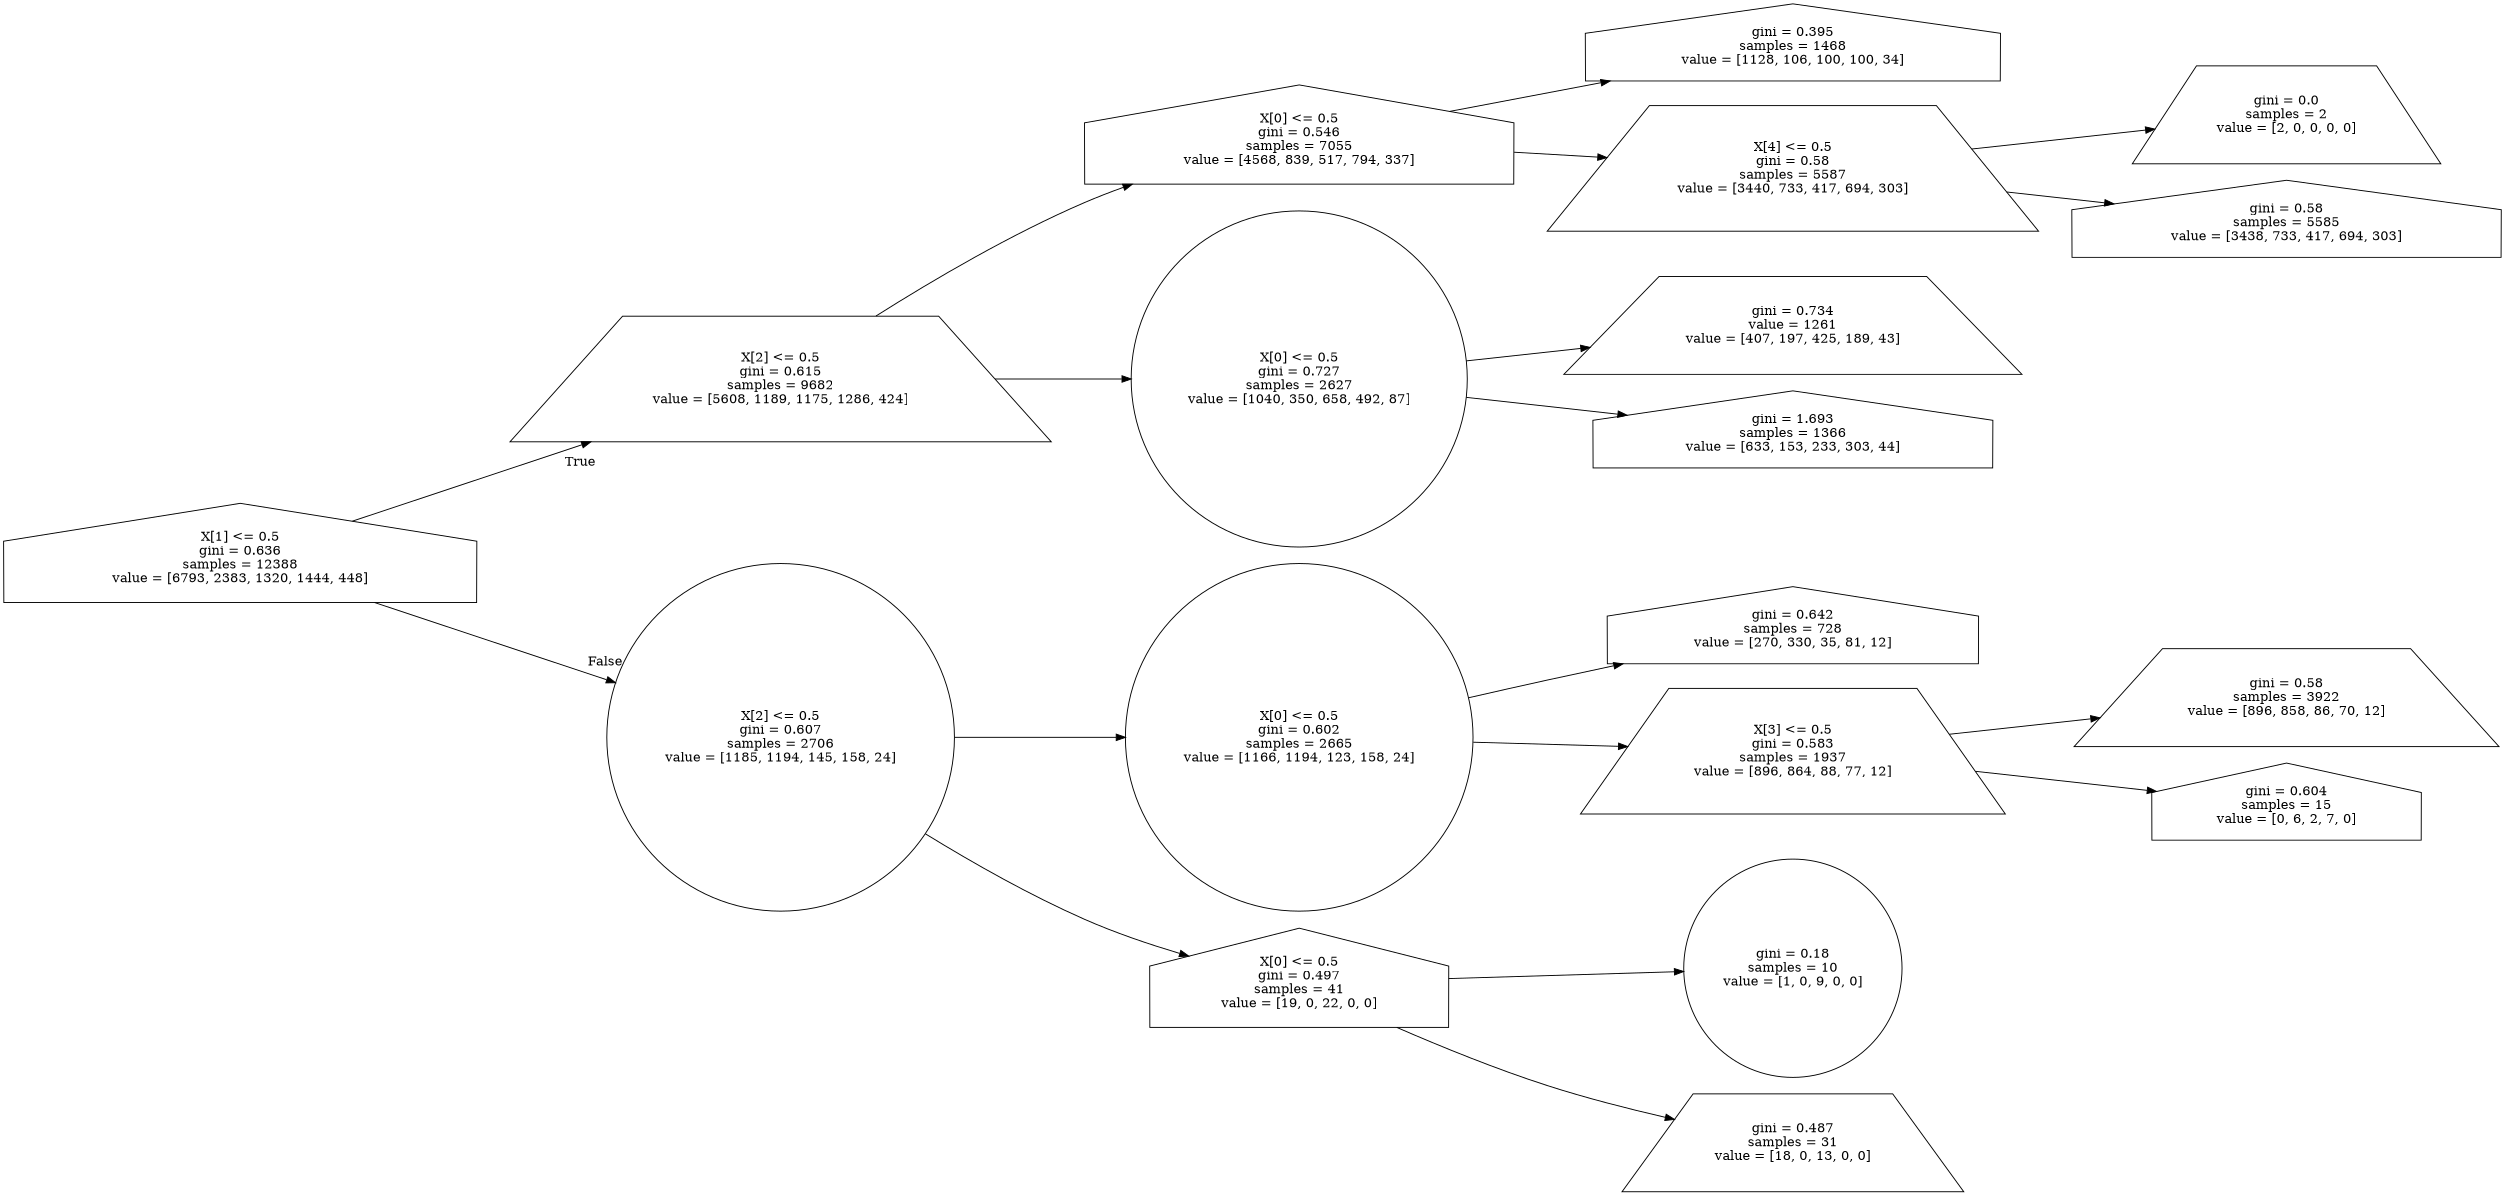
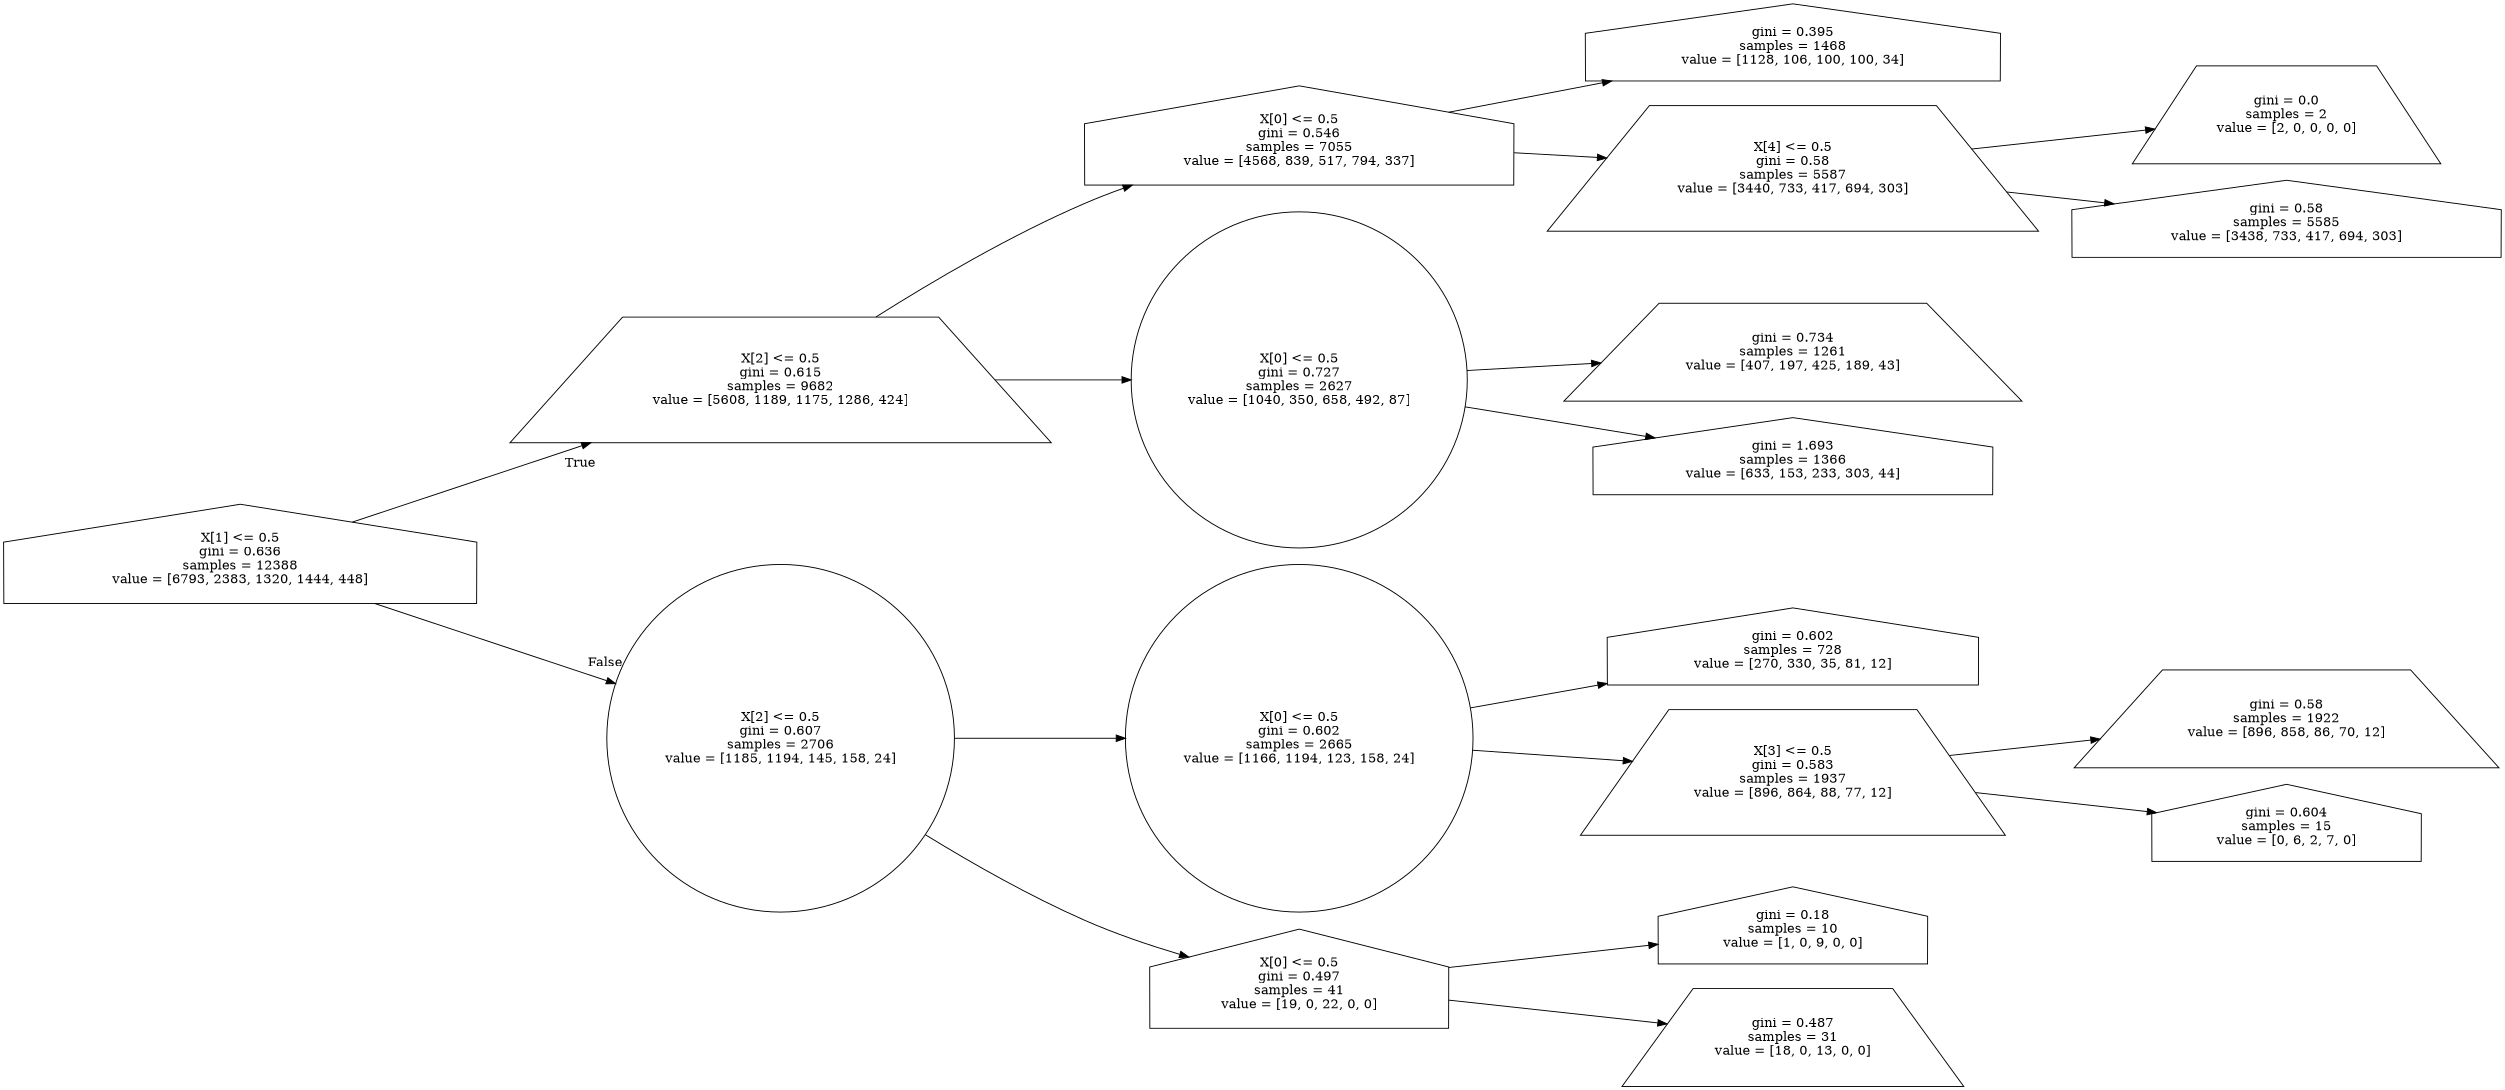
node "gini = 0.734 value = 1261 value = [407, 197, 425, 189, 43]": label "gini = 0.734 value = 1261 value = [407, 197, 425, 189, 43]" -> "gini = 0.734 samples = 1261 value = [407, 197, 425, 189, 43]"
node "gini = 0.642 samples = 728 value = [270, 330, 35, 81, 12]": label "gini = 0.642 samples = 728 value = [270, 330, 35, 81, 12]" -> "gini = 0.602 samples = 728 value = [270, 330, 35, 81, 12]"
node "gini = 0.58 samples = 3922 value = [896, 858, 86, 70, 12]": label "gini = 0.58 samples = 3922 value = [896, 858, 86, 70, 12]" -> "gini = 0.58 samples = 1922 value = [896, 858, 86, 70, 12]"
node "gini = 0.18 samples = 10 value = [1, 0, 9, 0, 0]": shape circle -> house
